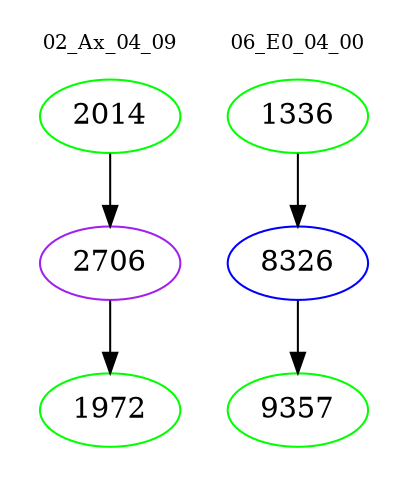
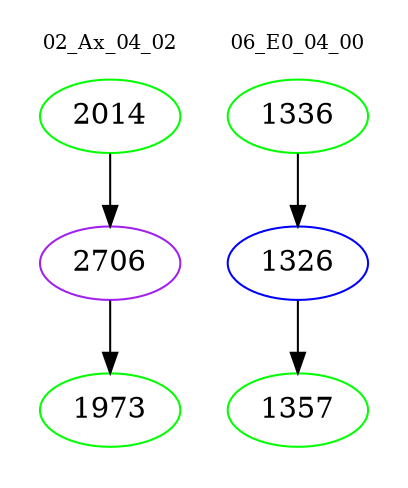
cluster "02_Ax_04_09": label "02_Ax_04_09" -> "02_Ax_04_02"
node "8326": label "8326" -> "1326"
node "1972": label "1972" -> "1973"
node "9357": label "9357" -> "1357"
